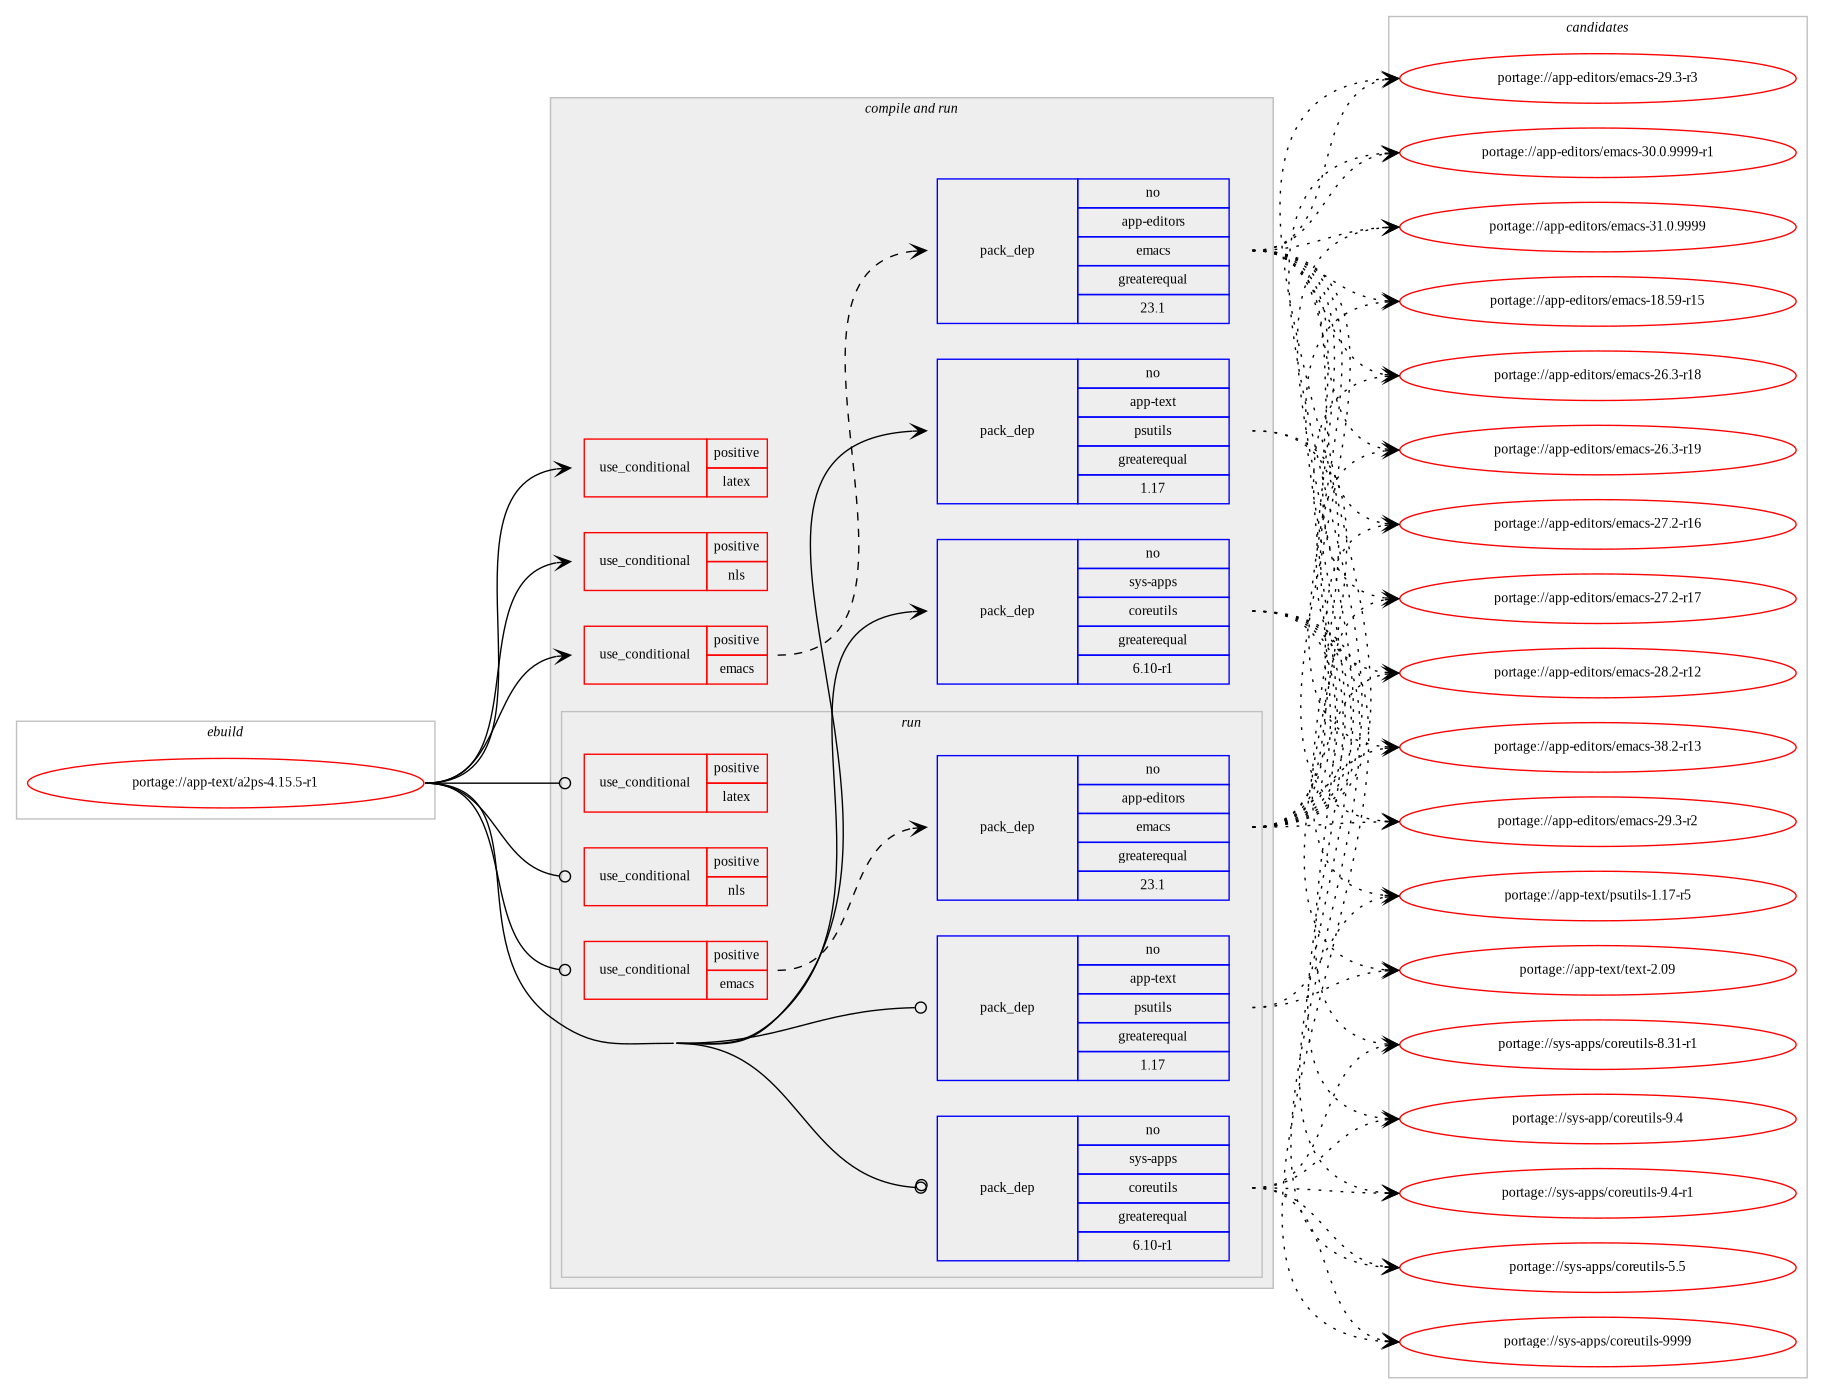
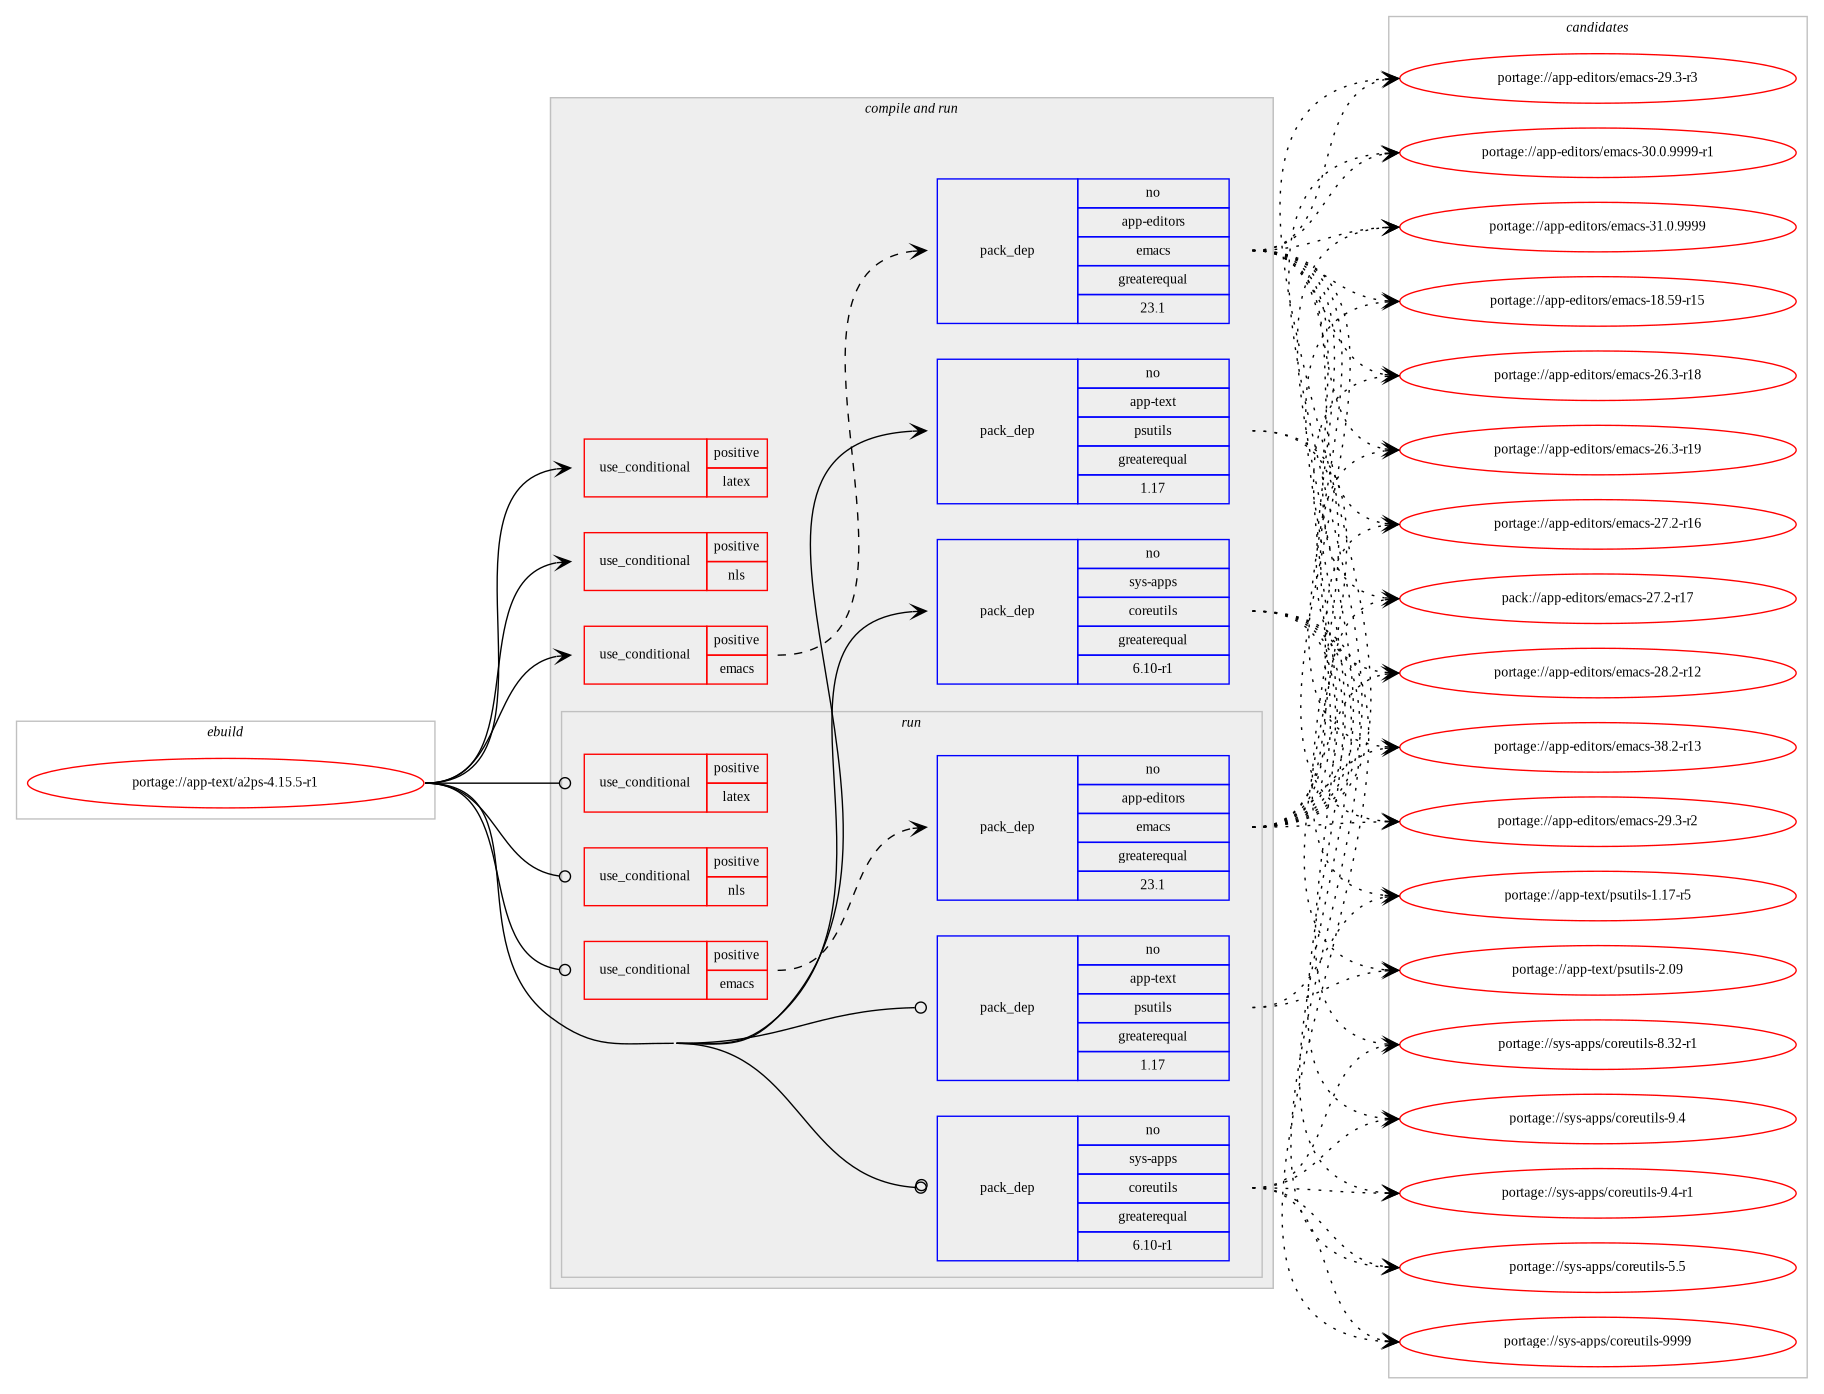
node "portage://app-editors/emacs-27.2-r17": label "portage://app-editors/emacs-27.2-r17" -> "pack://app-editors/emacs-27.2-r17"
node "portage://app-text/text-2.09": label "portage://app-text/text-2.09" -> "portage://app-text/psutils-2.09"
node "portage://sys-apps/coreutils-8.31-r1": label "portage://sys-apps/coreutils-8.31-r1" -> "portage://sys-apps/coreutils-8.32-r1"
node "portage://sys-app/coreutils-9.4": label "portage://sys-app/coreutils-9.4" -> "portage://sys-apps/coreutils-9.4"
